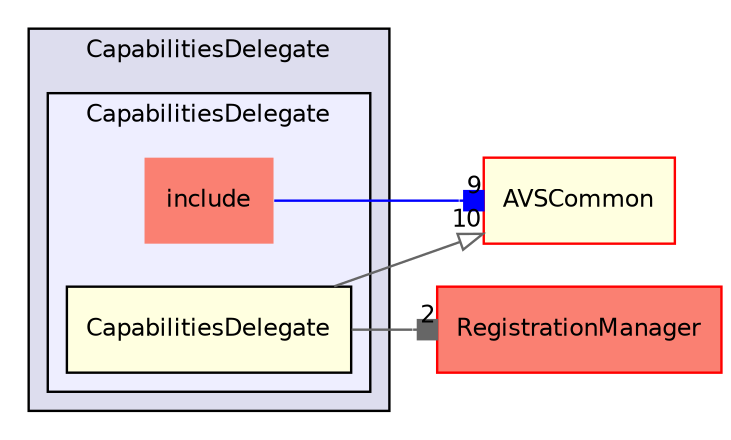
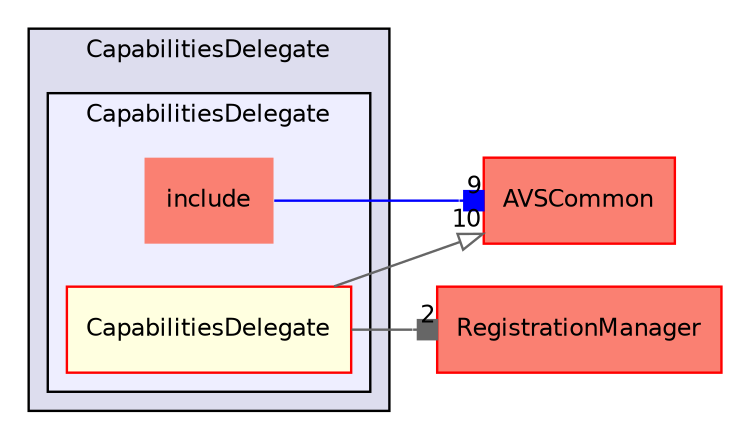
node "AVSCommon": fillcolor lightyellow -> salmon
node "CapabilitiesDelegate": color black -> red
